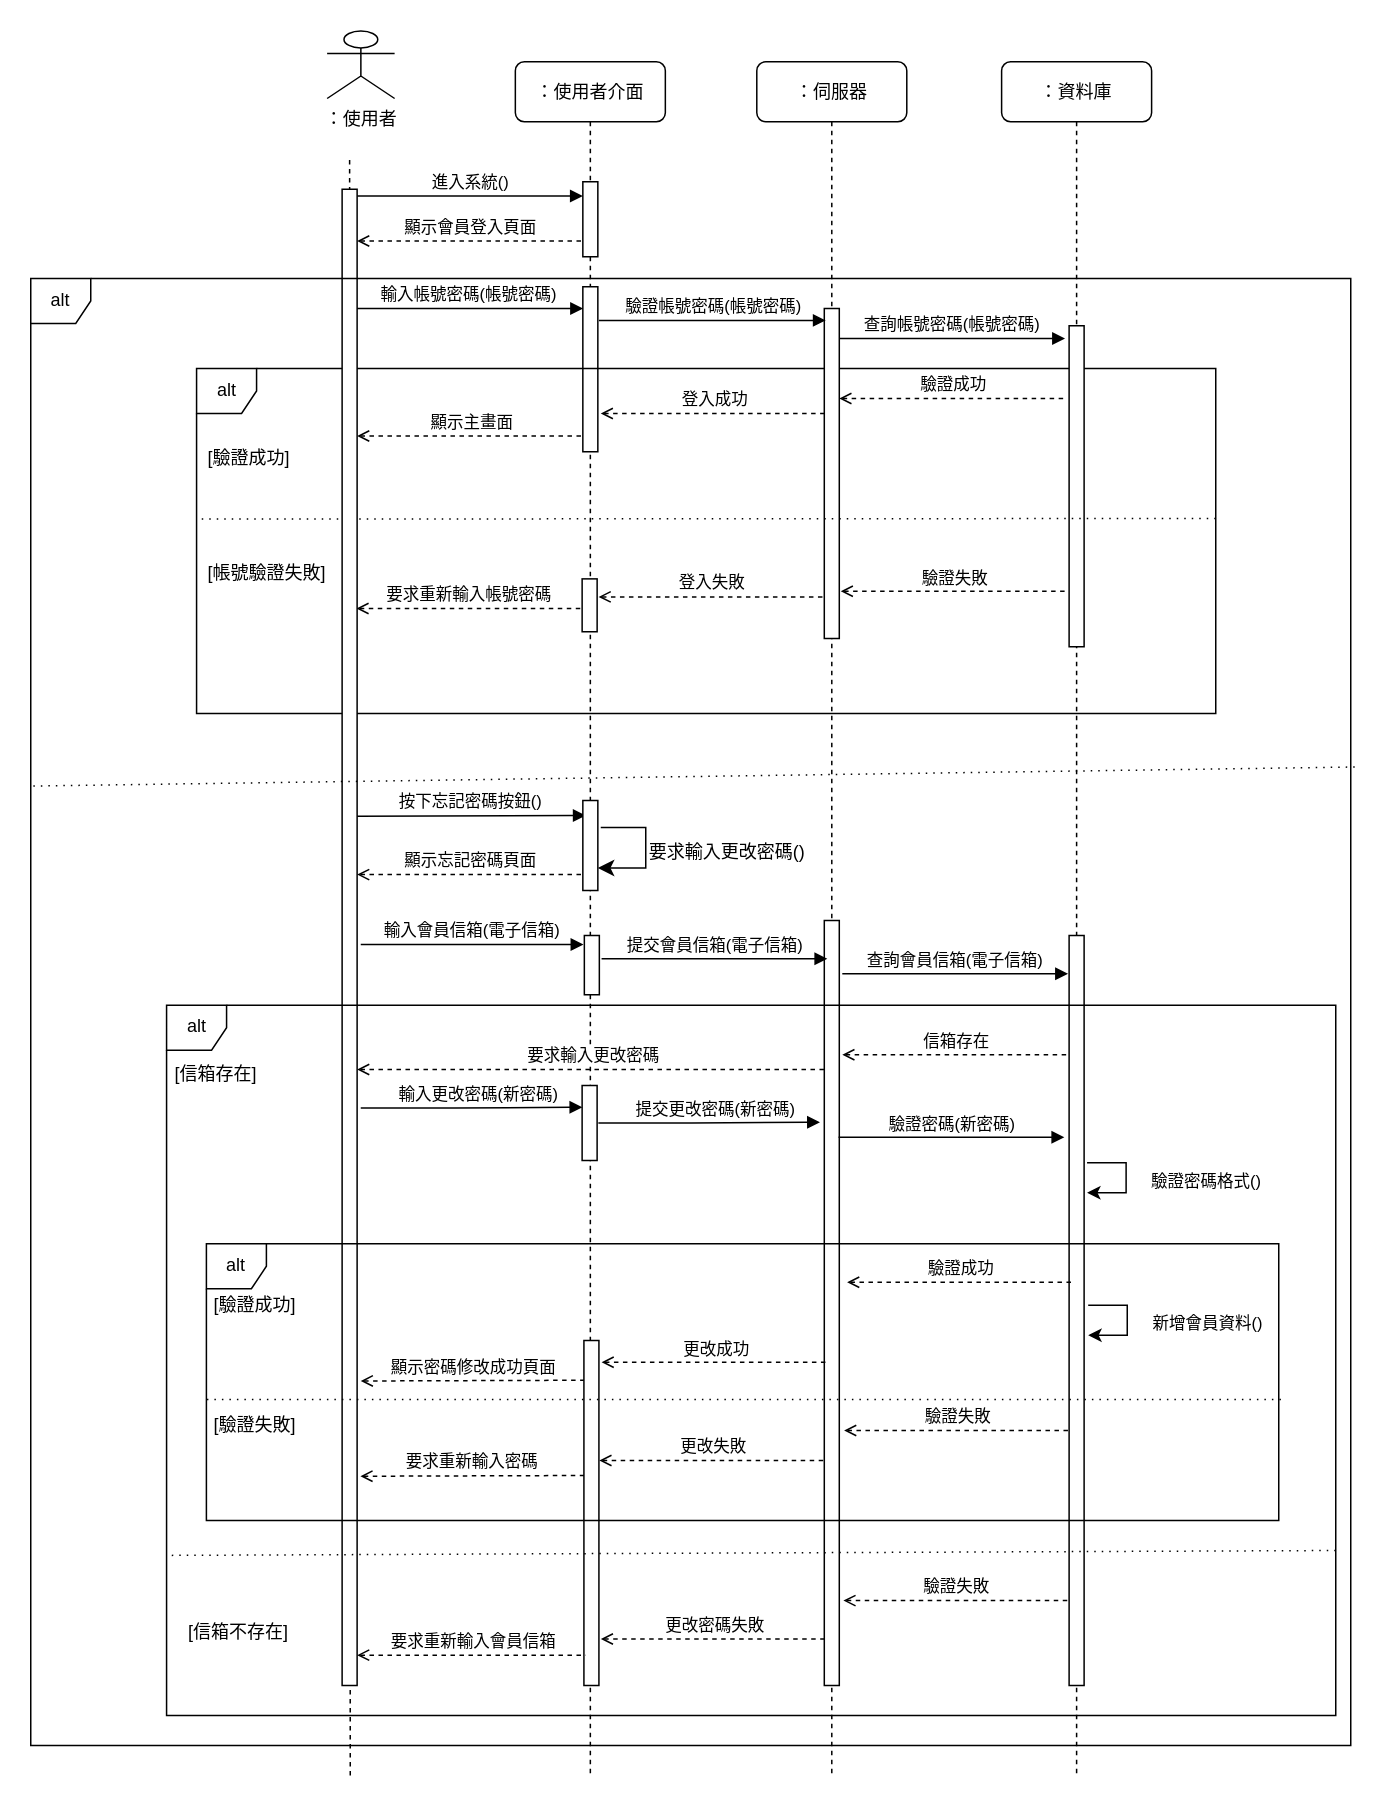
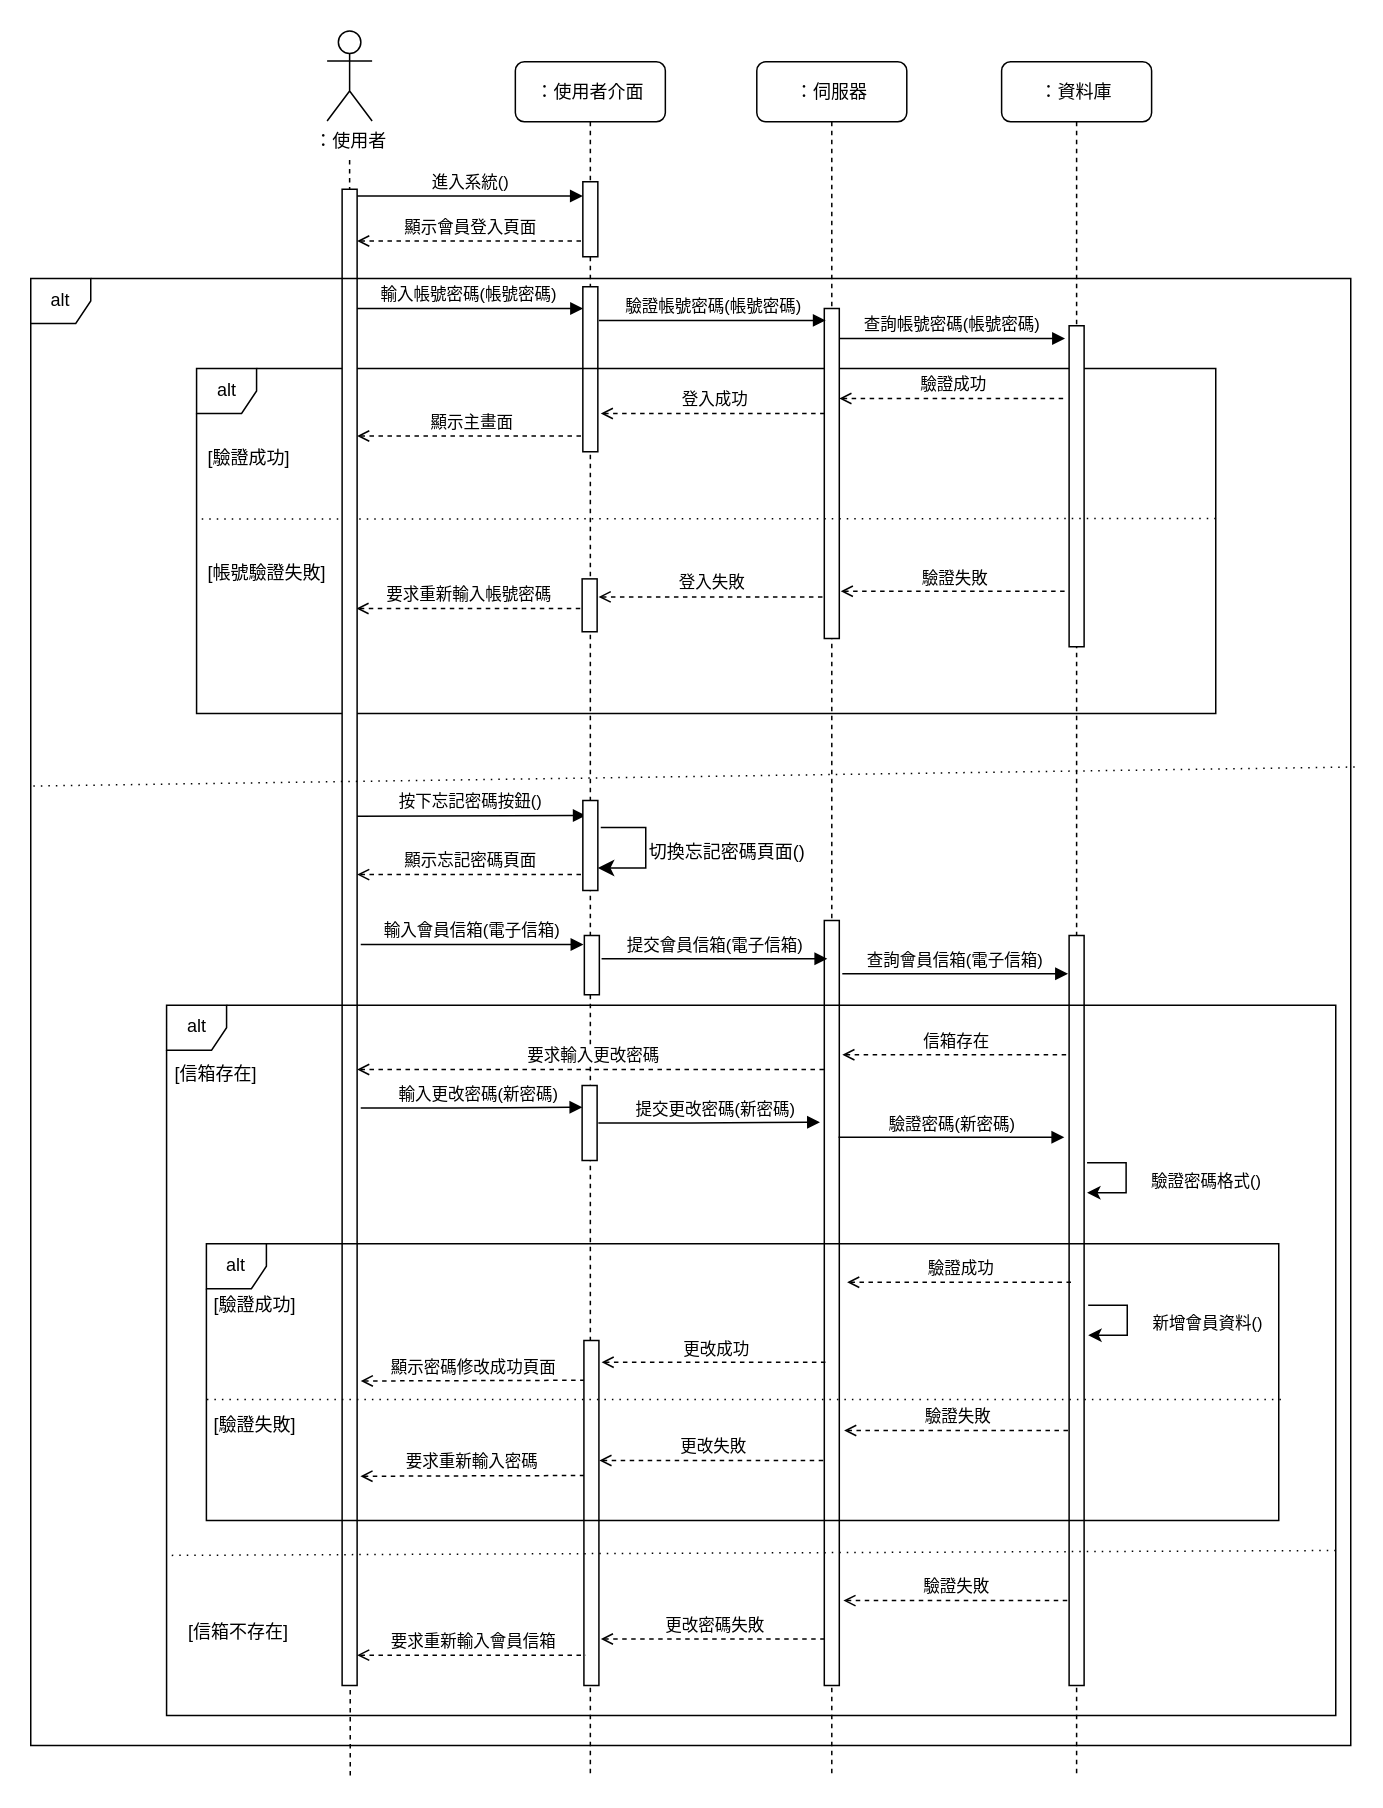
node "：使用者": size 68x68 -> 45x90
node "要求輸入更改密碼()": label "要求輸入更改密碼()" -> "切換忘記密碼頁面()"
